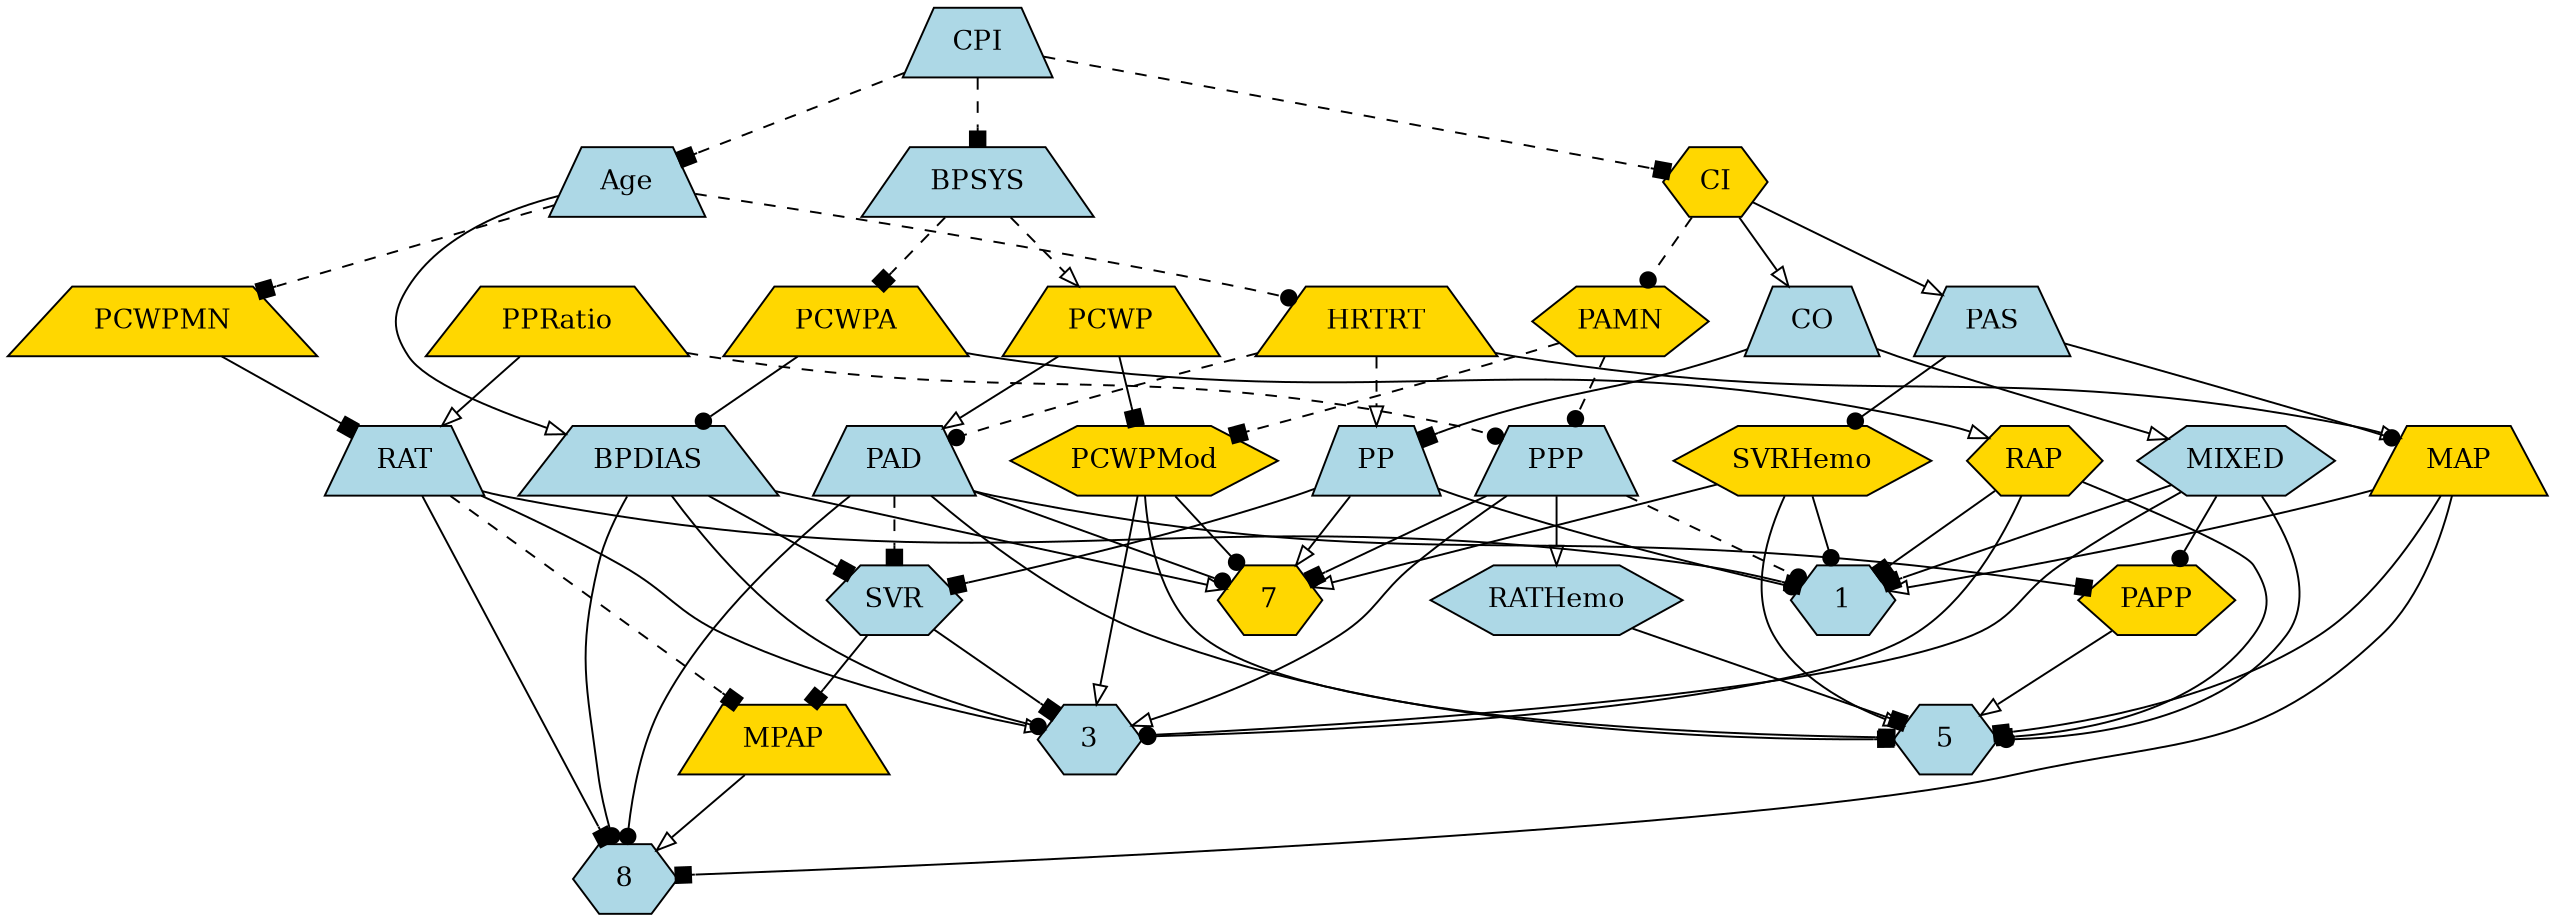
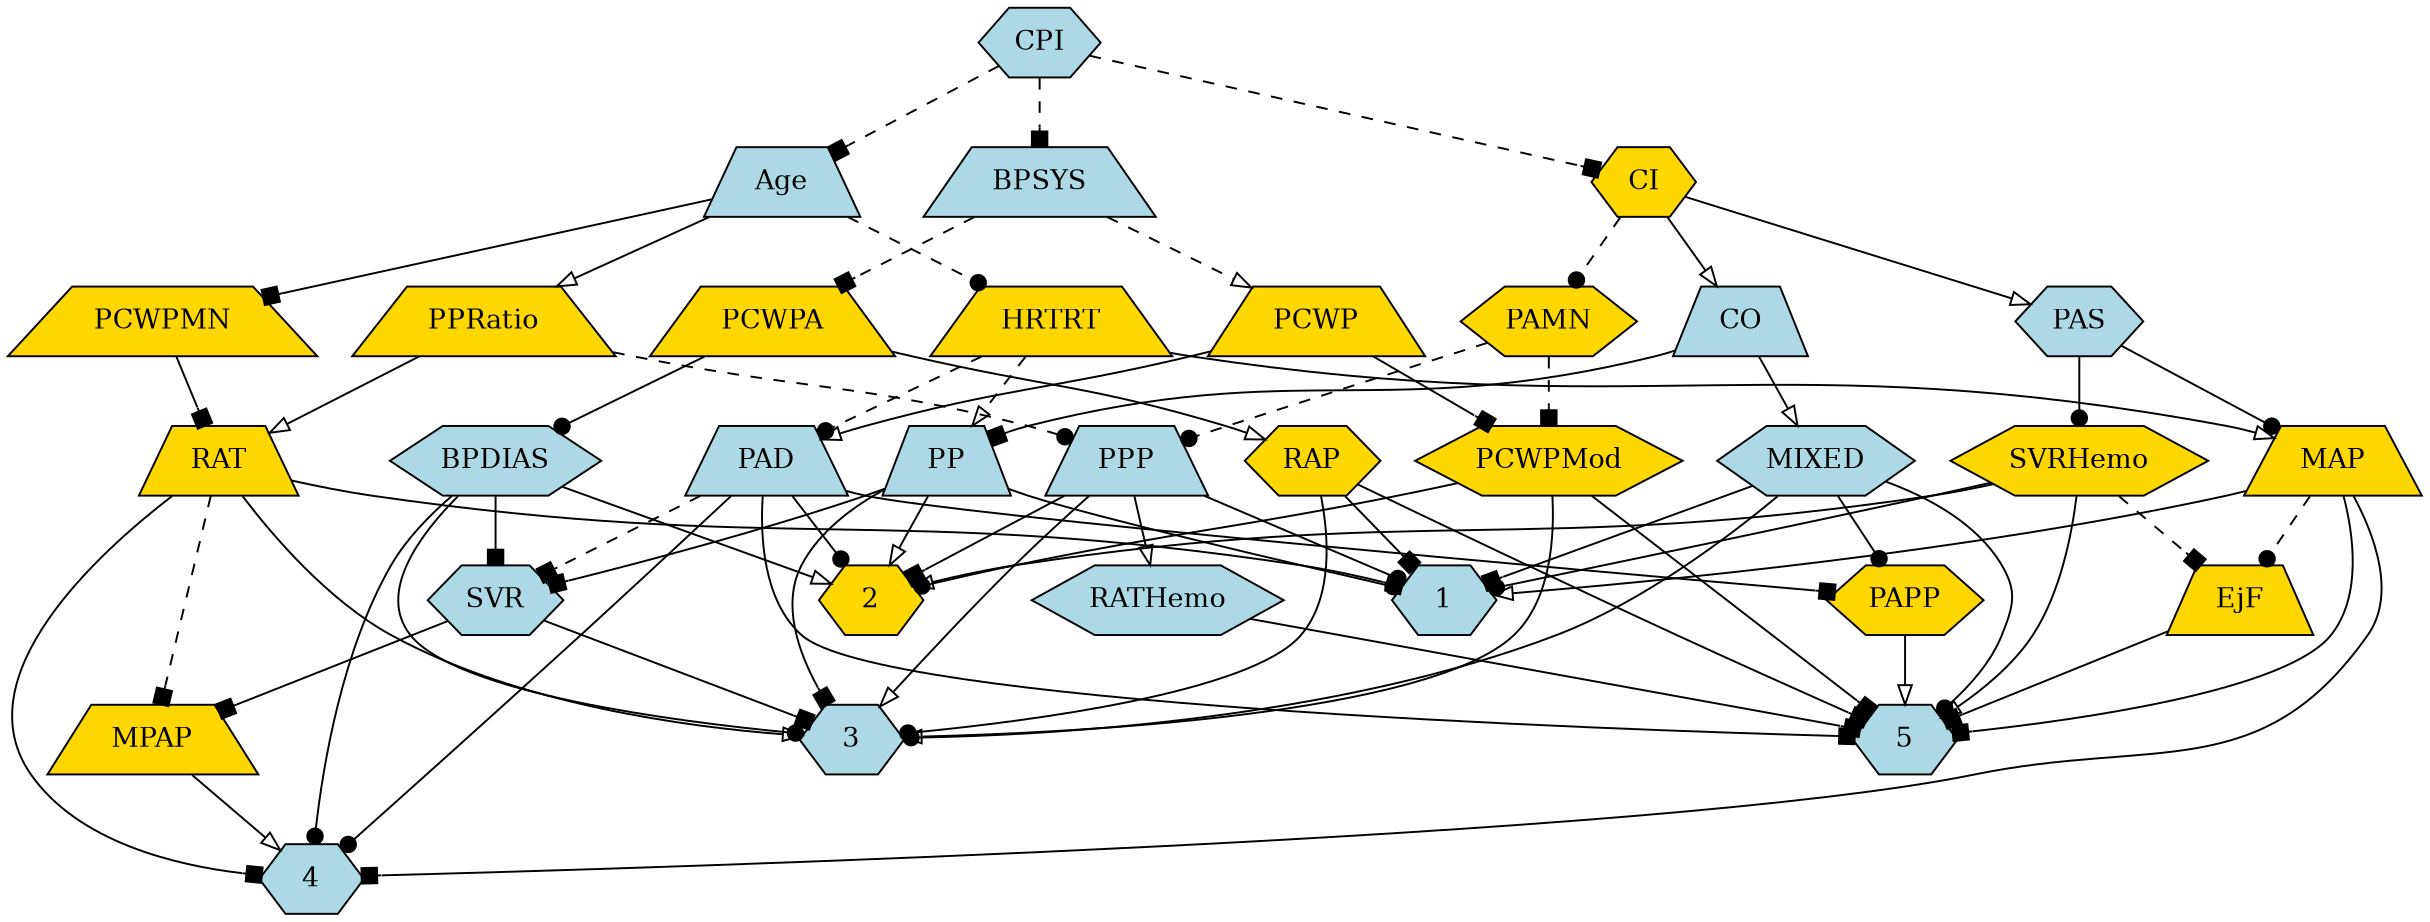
node "CPI": shape trapezium -> hexagon
edge "Age" -> "PCWPMN": style dashed -> solid
edge "Age" -> "BPDIAS": now "Age" -> "PPRatio"
node "PAS": shape trapezium -> hexagon
node "RAT": fillcolor lightblue -> gold
node "BPDIAS": shape trapezium -> hexagon
edge "PPP" -> "1": style dashed -> solid
edge "PP" -> "3": added
node "7": label "7" -> "2"
node "EjF": added
node "8": label "8" -> "4"
